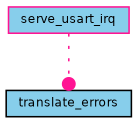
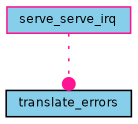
node "serve_usart_irq": label "serve_usart_irq" -> "serve_serve_irq"
